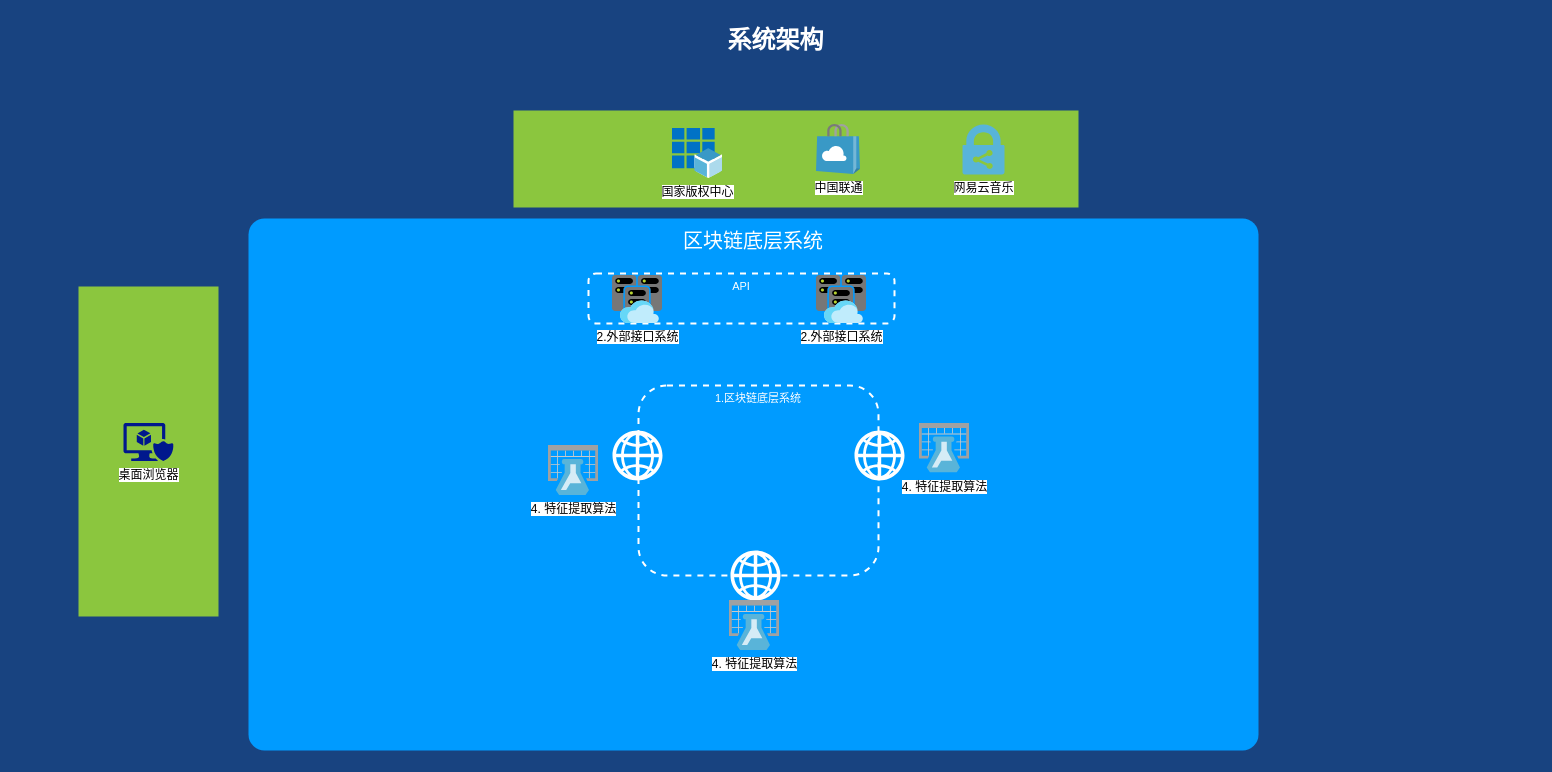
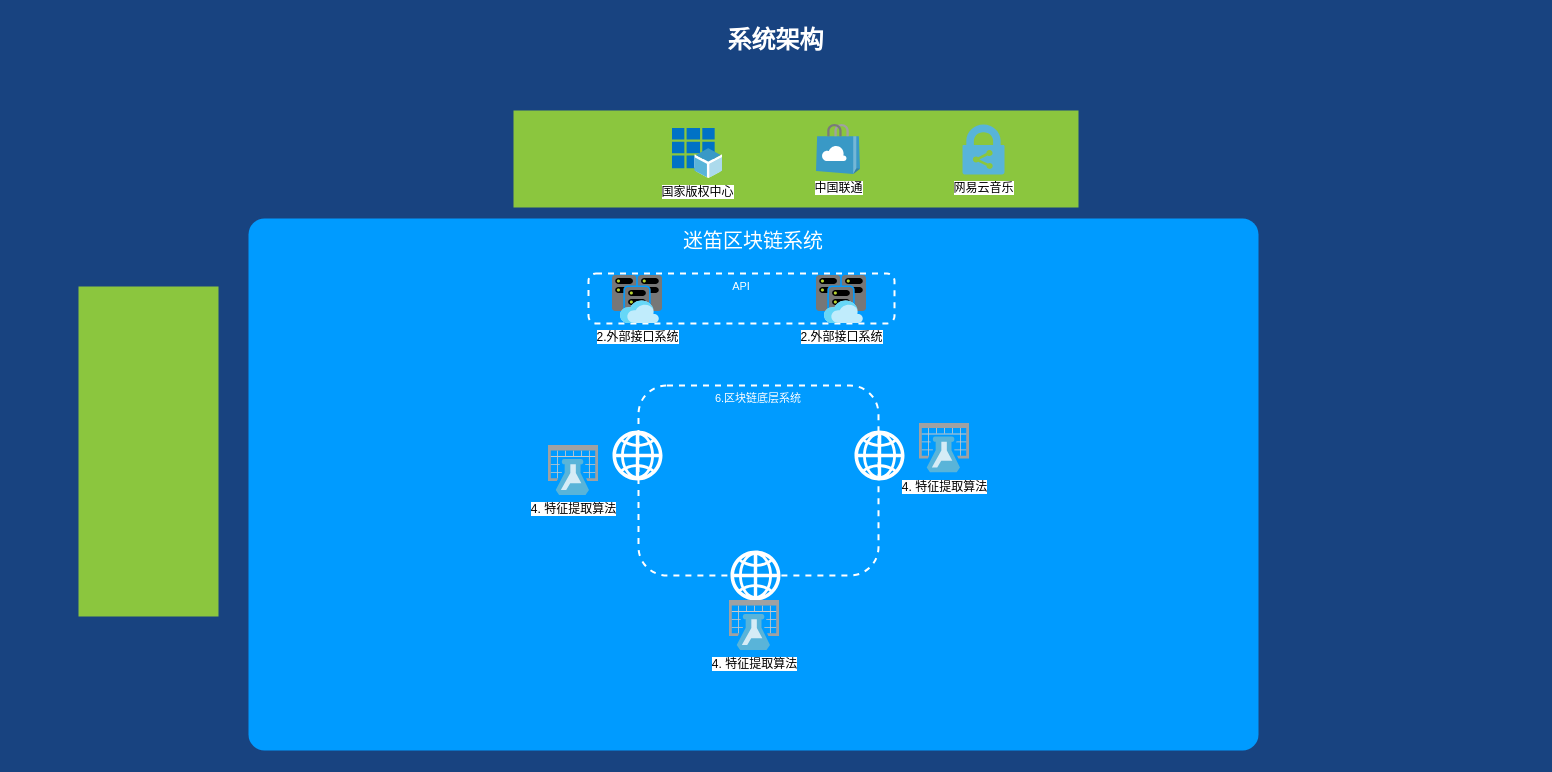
node "区块链底层系统": label "区块链底层系统" -> "迷笛区块链系统"
node "1.区块链底层系统": label "1.区块链底层系统" -> "6.区块链底层系统"
node "桌面浏览器": removed
